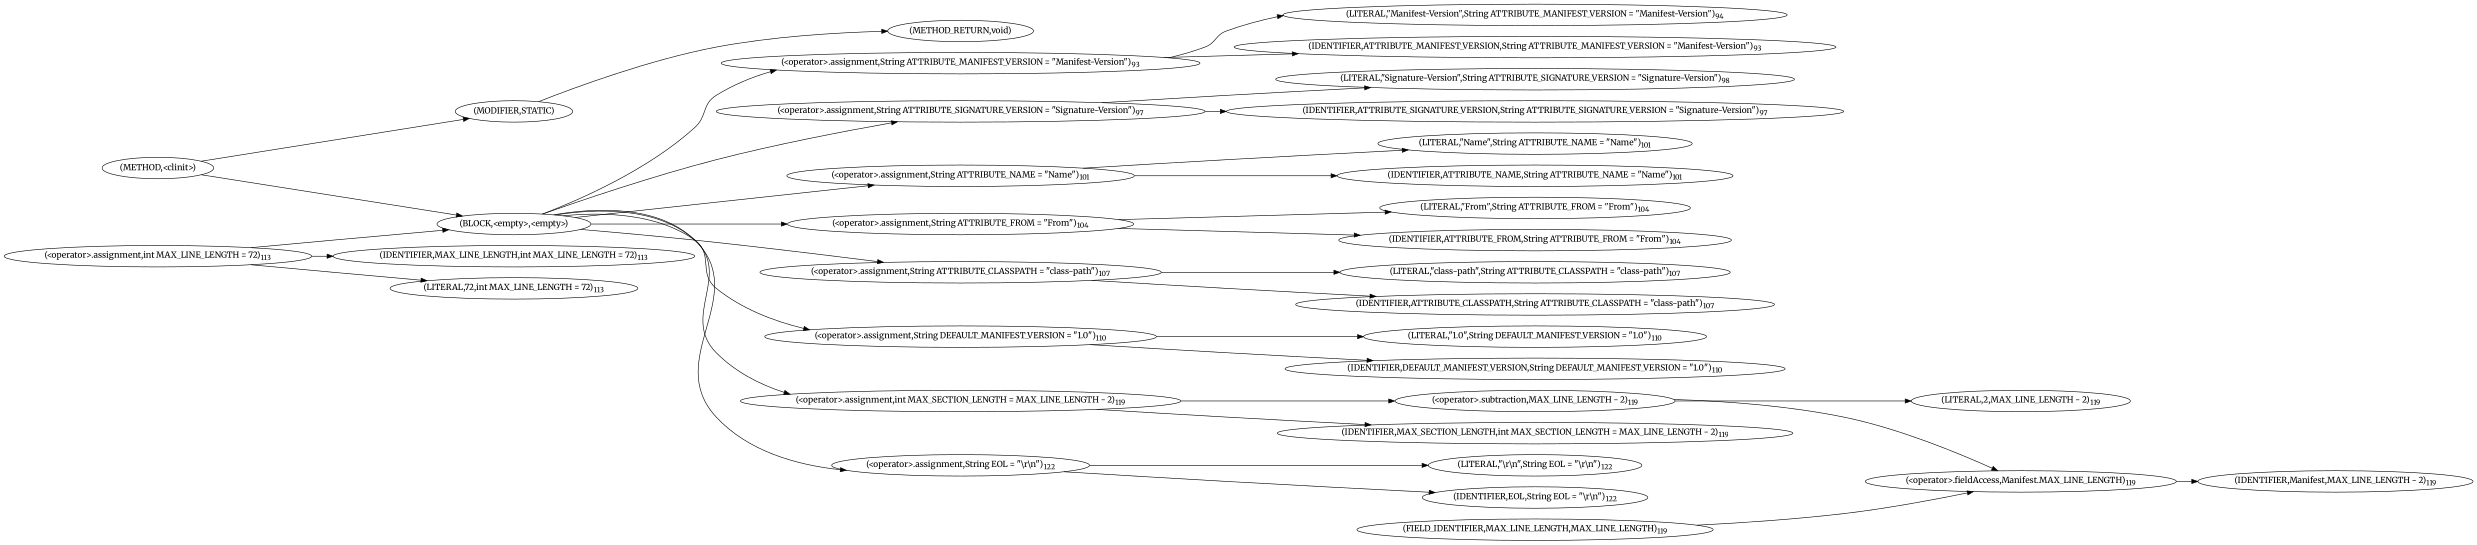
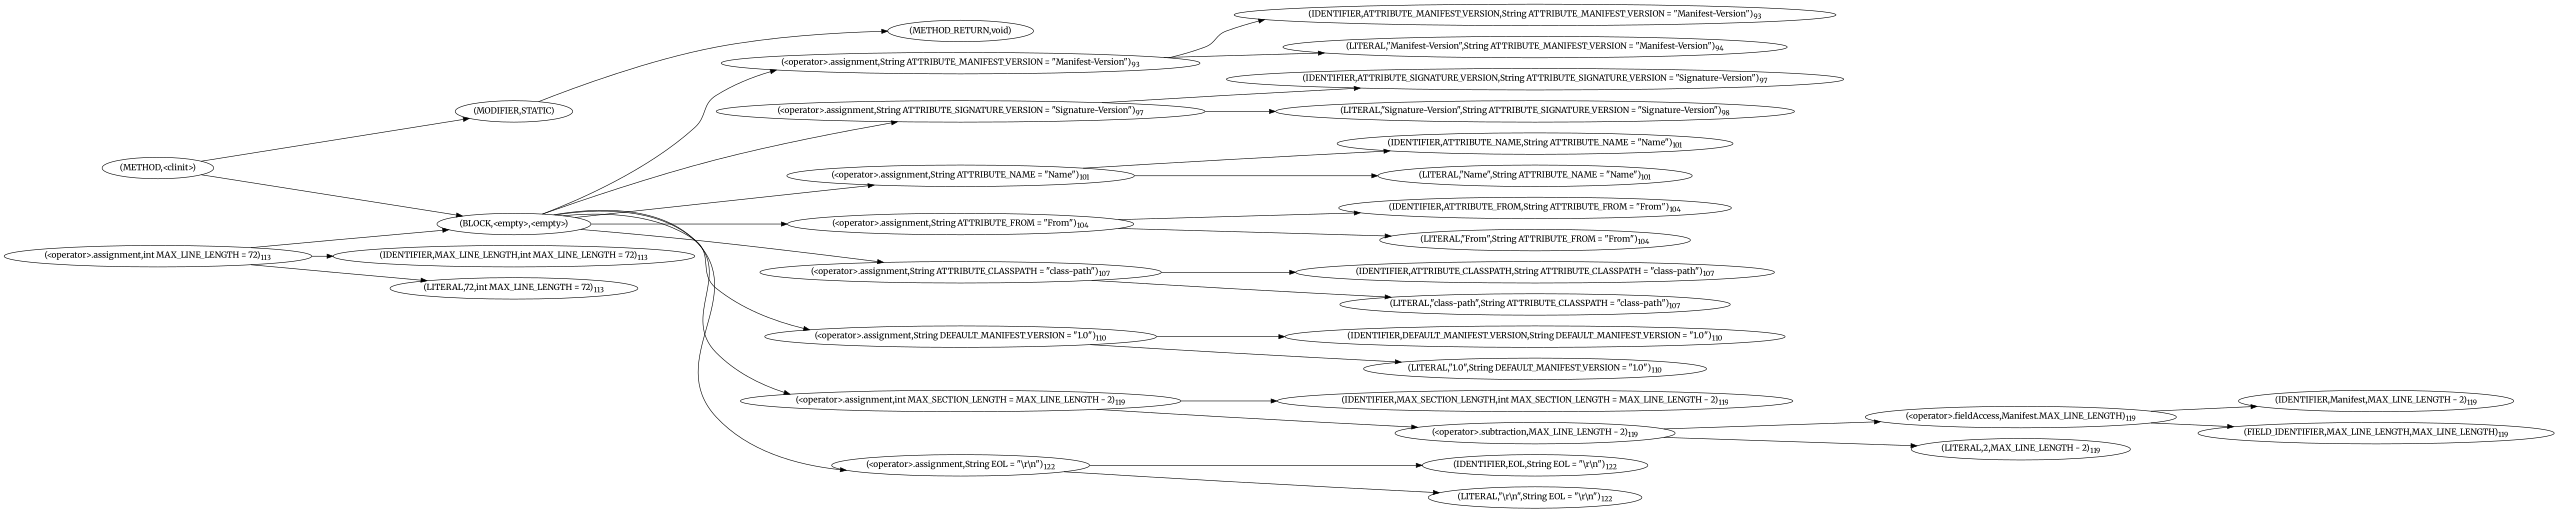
edge "(FIELD_IDENTIFIER,MAX_LINE_LENGTH,MAX_LINE_LENGTH)" -> "(<operator>.fieldAccess,Manifest.MAX_LINE_LENGTH)": reversed
